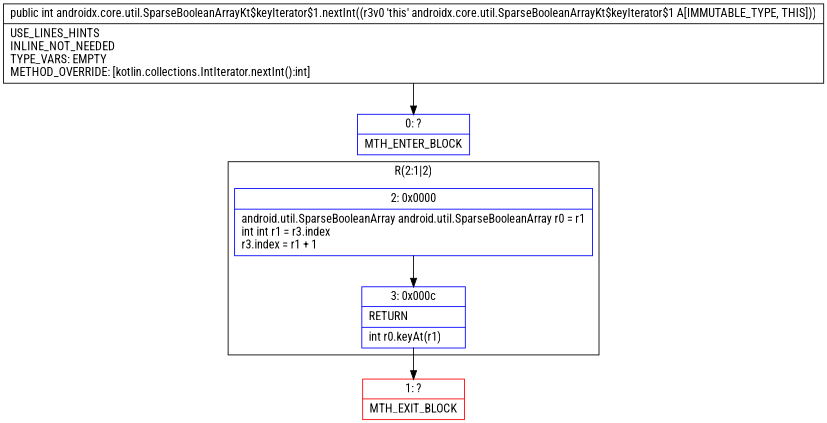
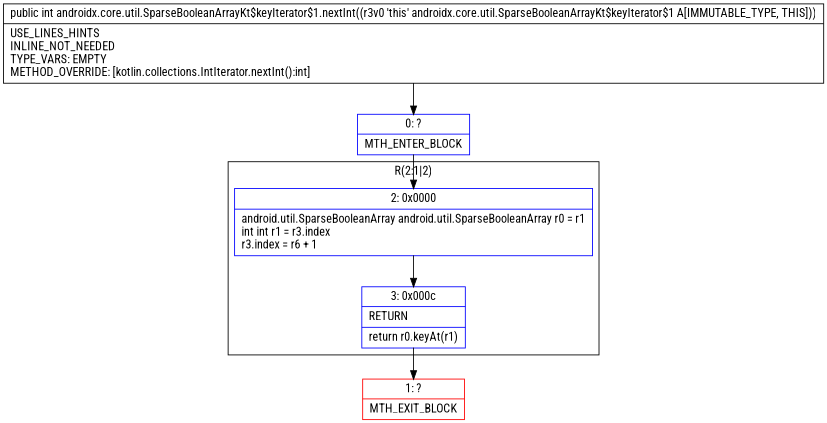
edge "0: ?" -> "2: 0x0000": added
node "2: 0x0000": text "r3.index = r1 + 1" -> "r3.index = r6 + 1"
node "3: 0x000c": text "int r0.keyAt(r1)" -> "return r0.keyAt(r1)"
